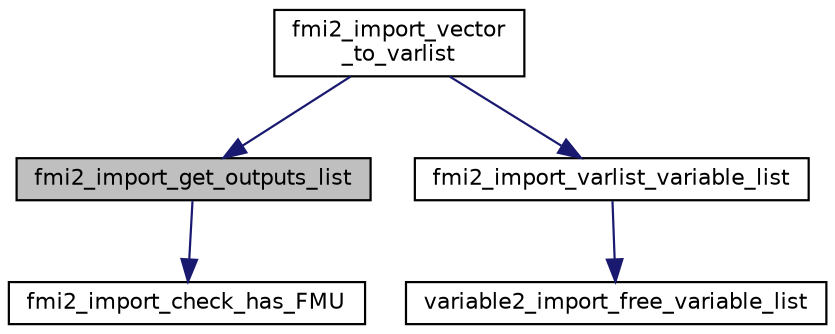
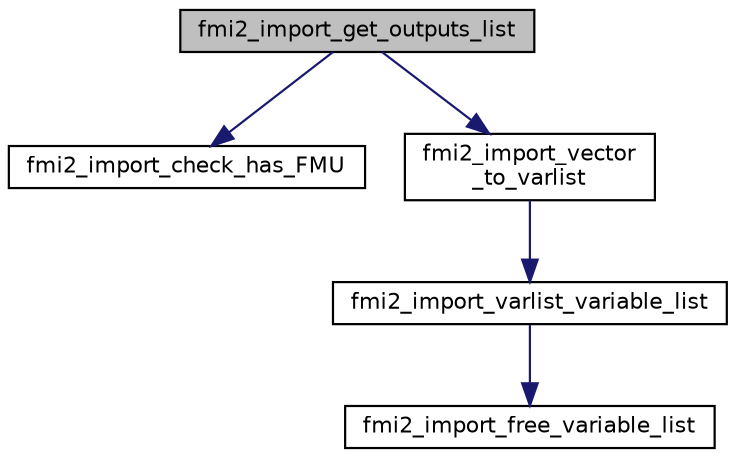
edge "fmi2_import_vector _to_varlist" -> "fmi2_import_get_outputs_list": reversed
node "variable2_import_free_variable_list": label "variable2_import_free_variable_list" -> "fmi2_import_free_variable_list"
